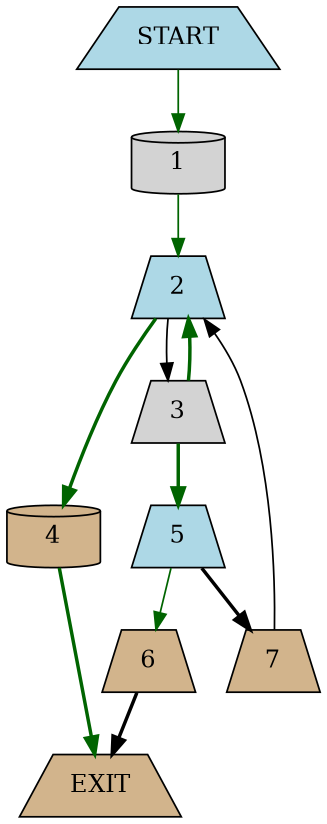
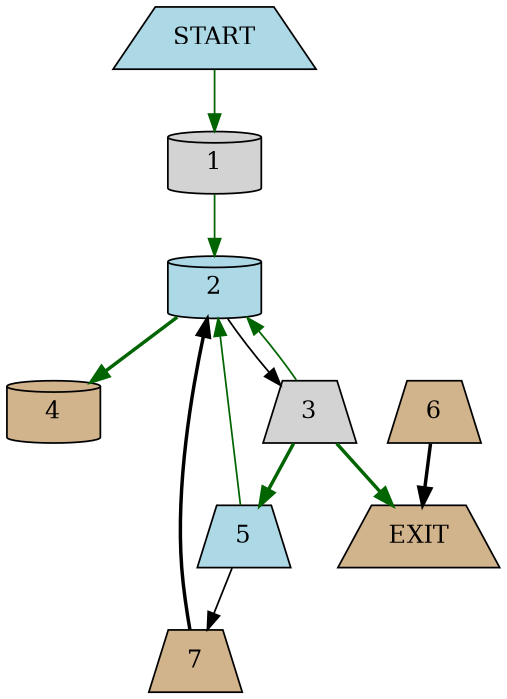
node "2": shape trapezium -> cylinder
edge "3" -> "2": style bold -> solid
edge "7" -> "2": style solid -> bold
edge "5" -> "6": now "5" -> "2"
edge "5" -> "7": style bold -> solid
edge "4" -> "EXIT": now "3" -> "EXIT"
